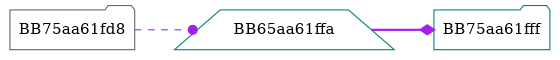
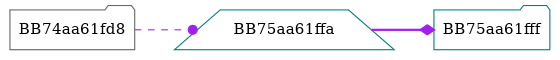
node "BB75aa61fd8": label "BB75aa61fd8" -> "BB74aa61fd8"
node "BB65aa61ffa": label "BB65aa61ffa" -> "BB75aa61ffa"
